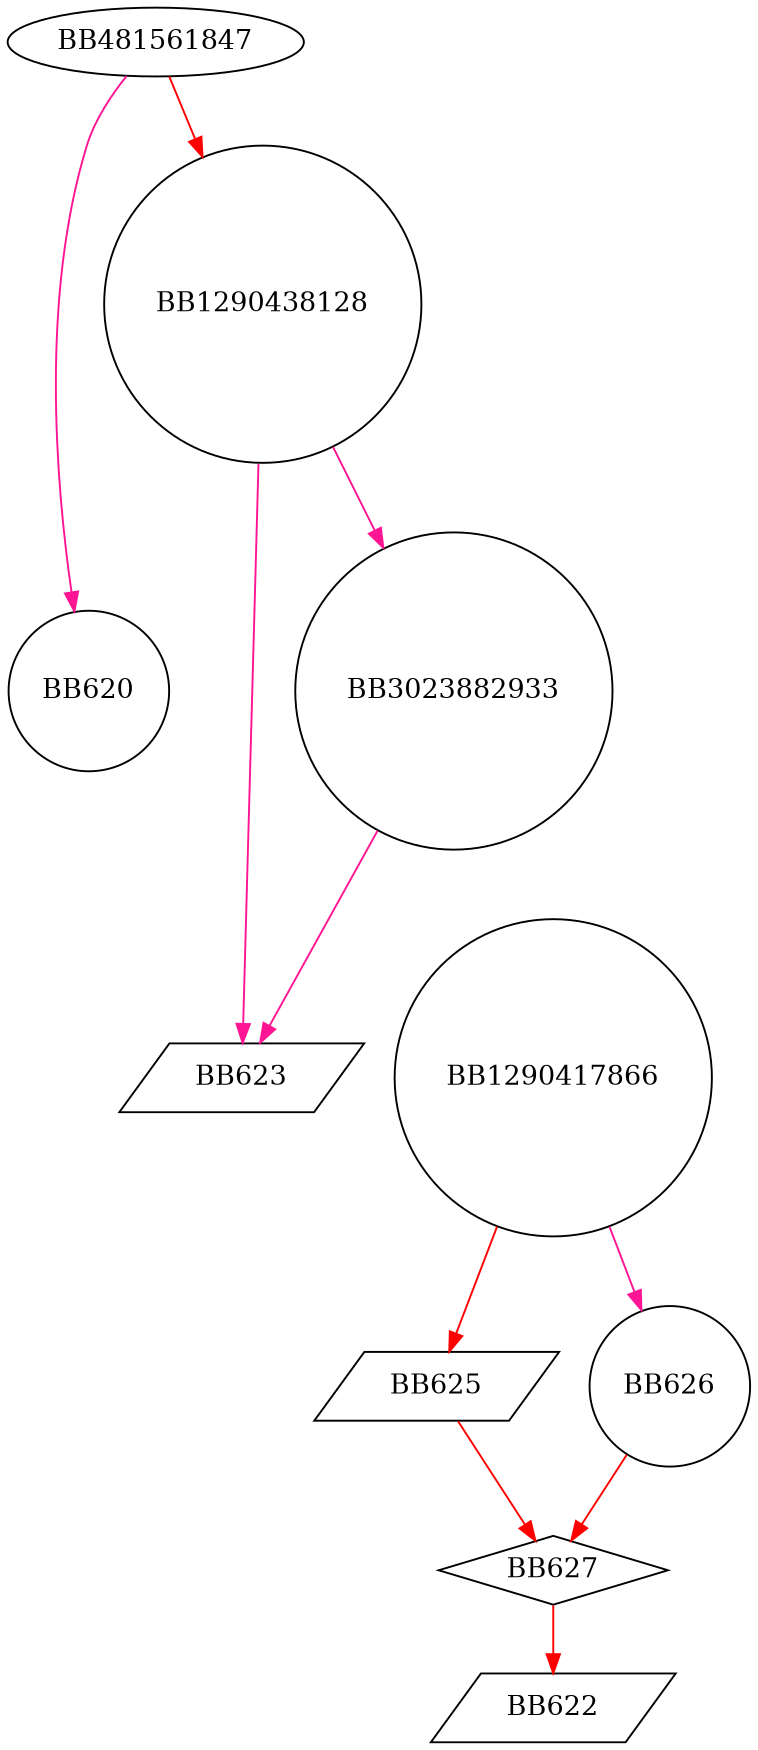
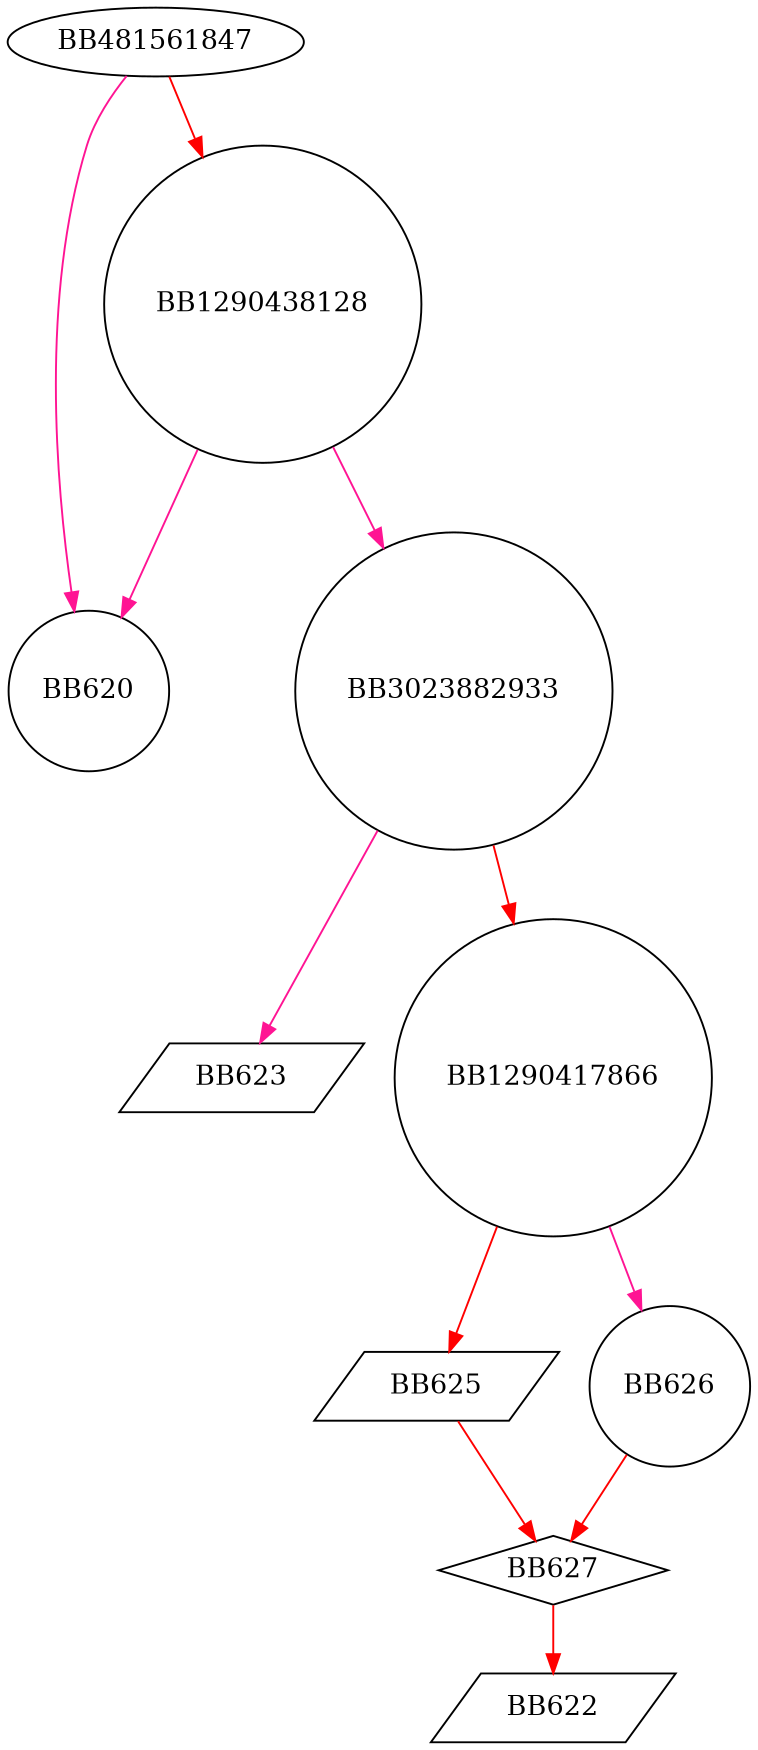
edge "BB1290438128" -> "BB623": now "BB1290438128" -> "BB620"
edge "BB3023882933" -> "BB1290417866": added
